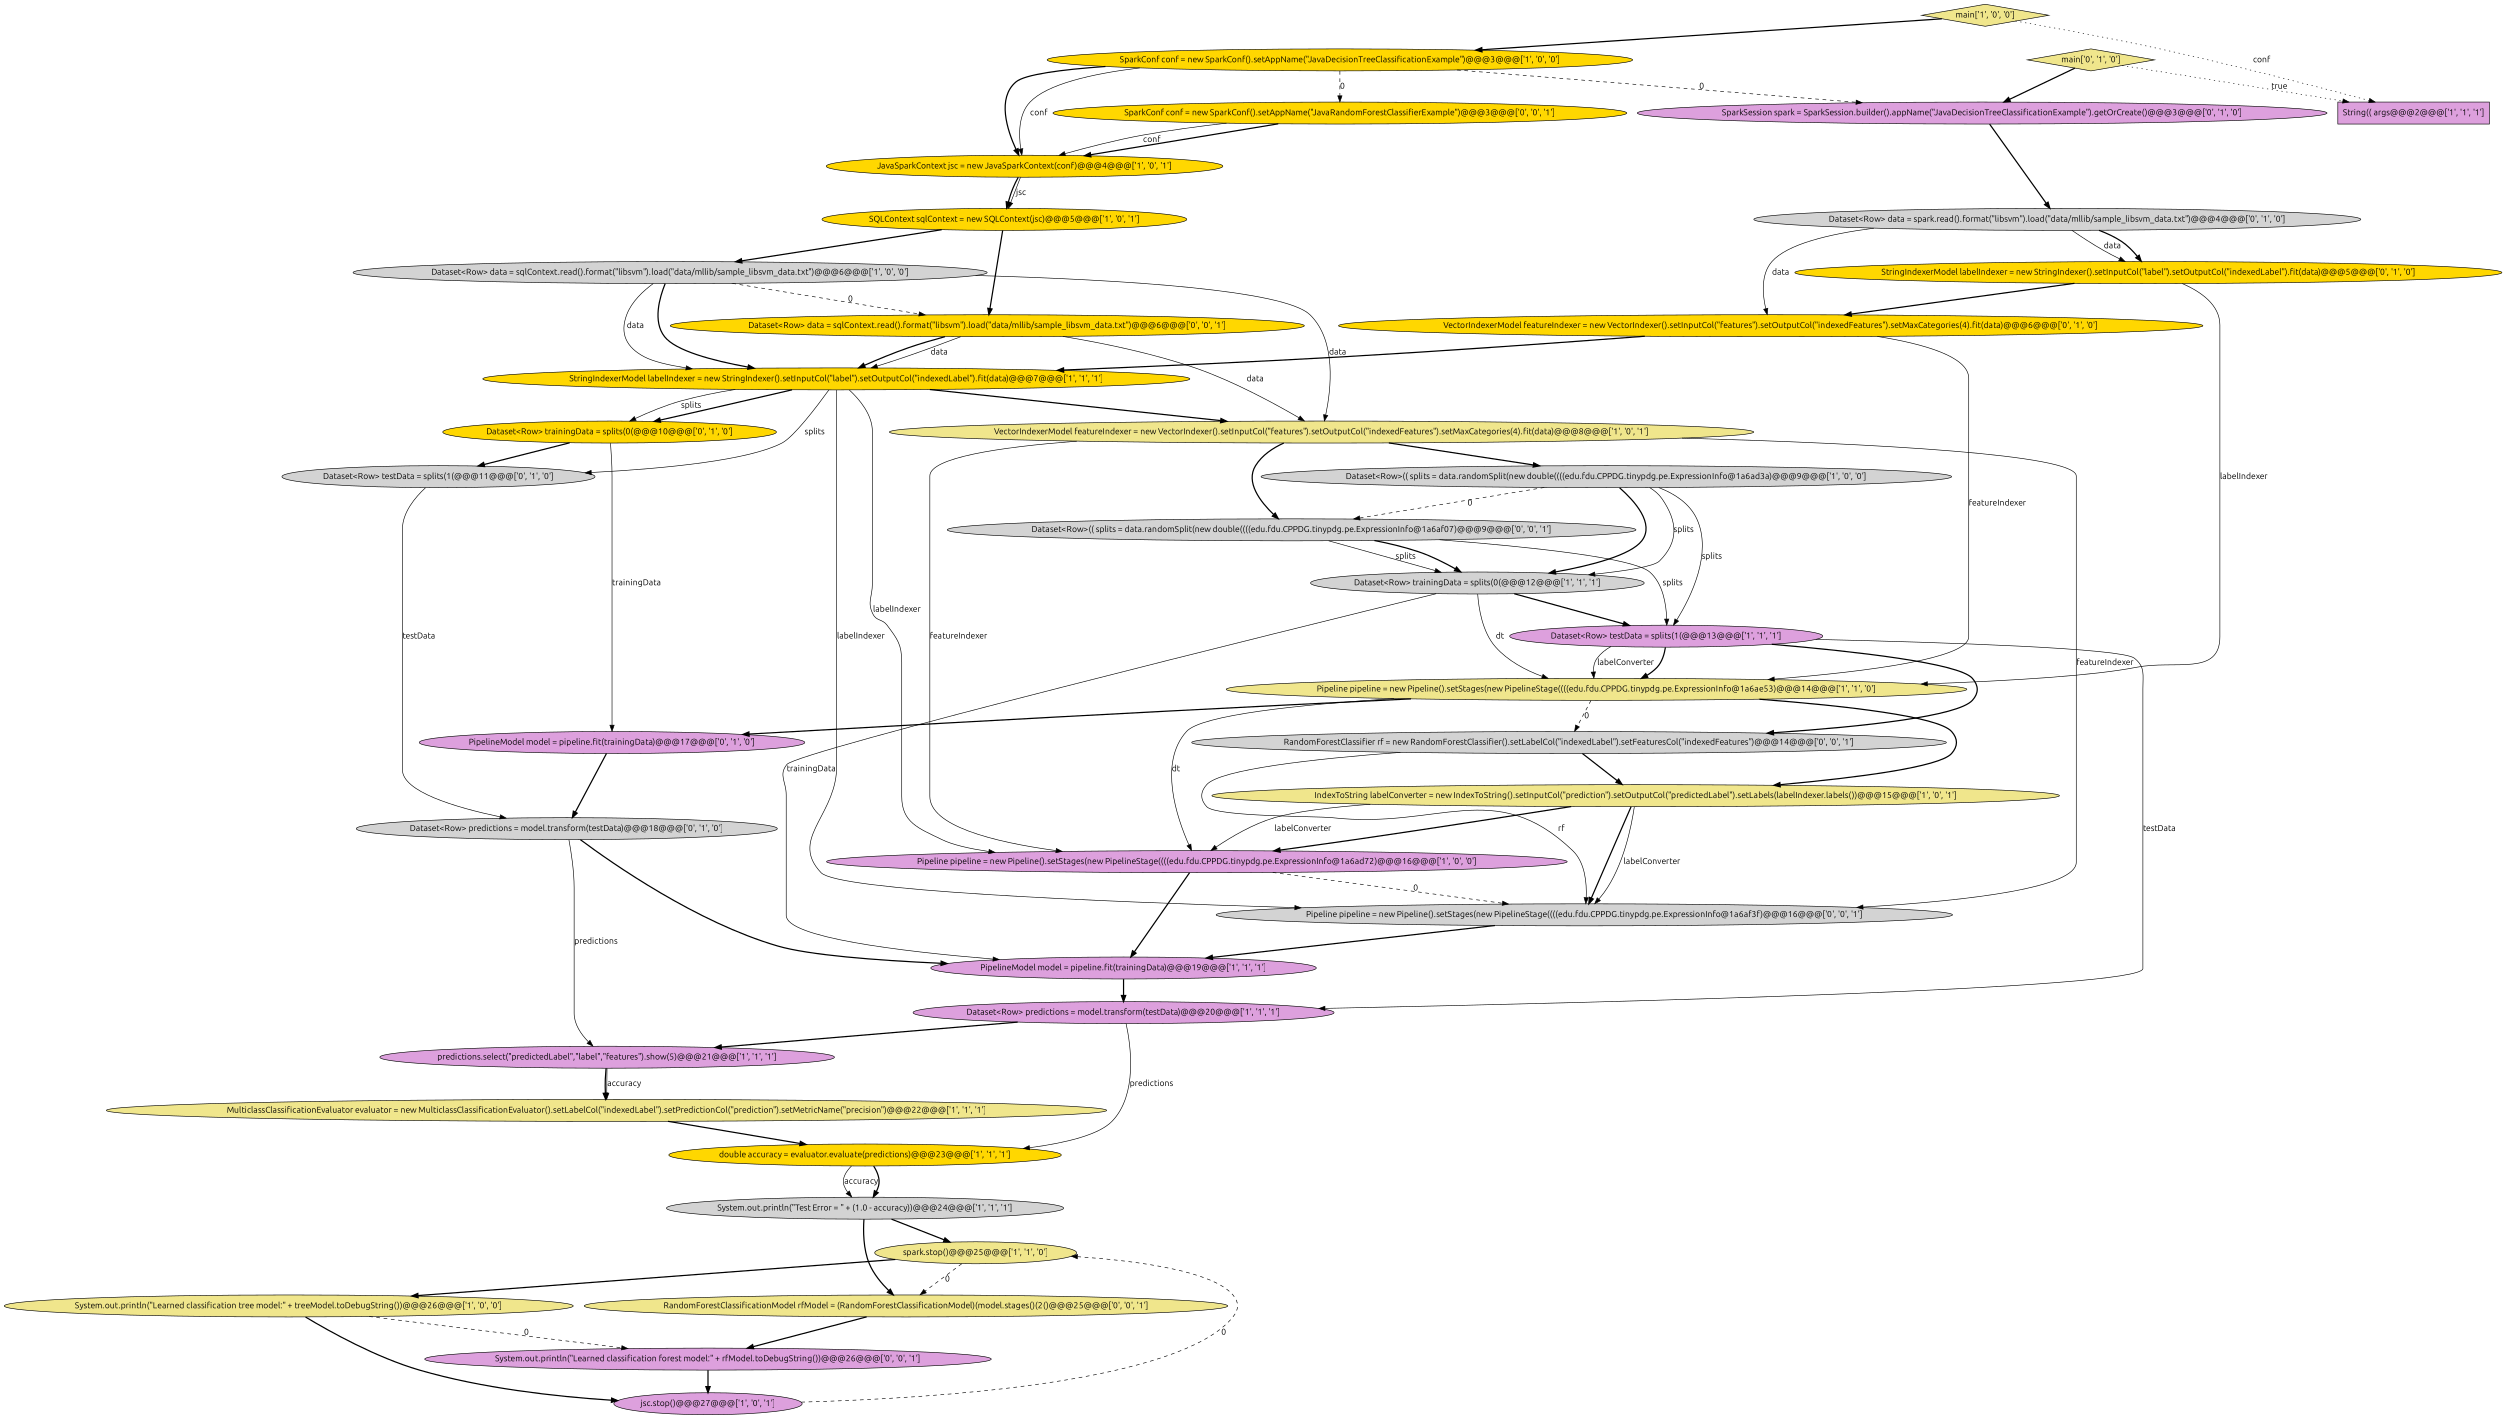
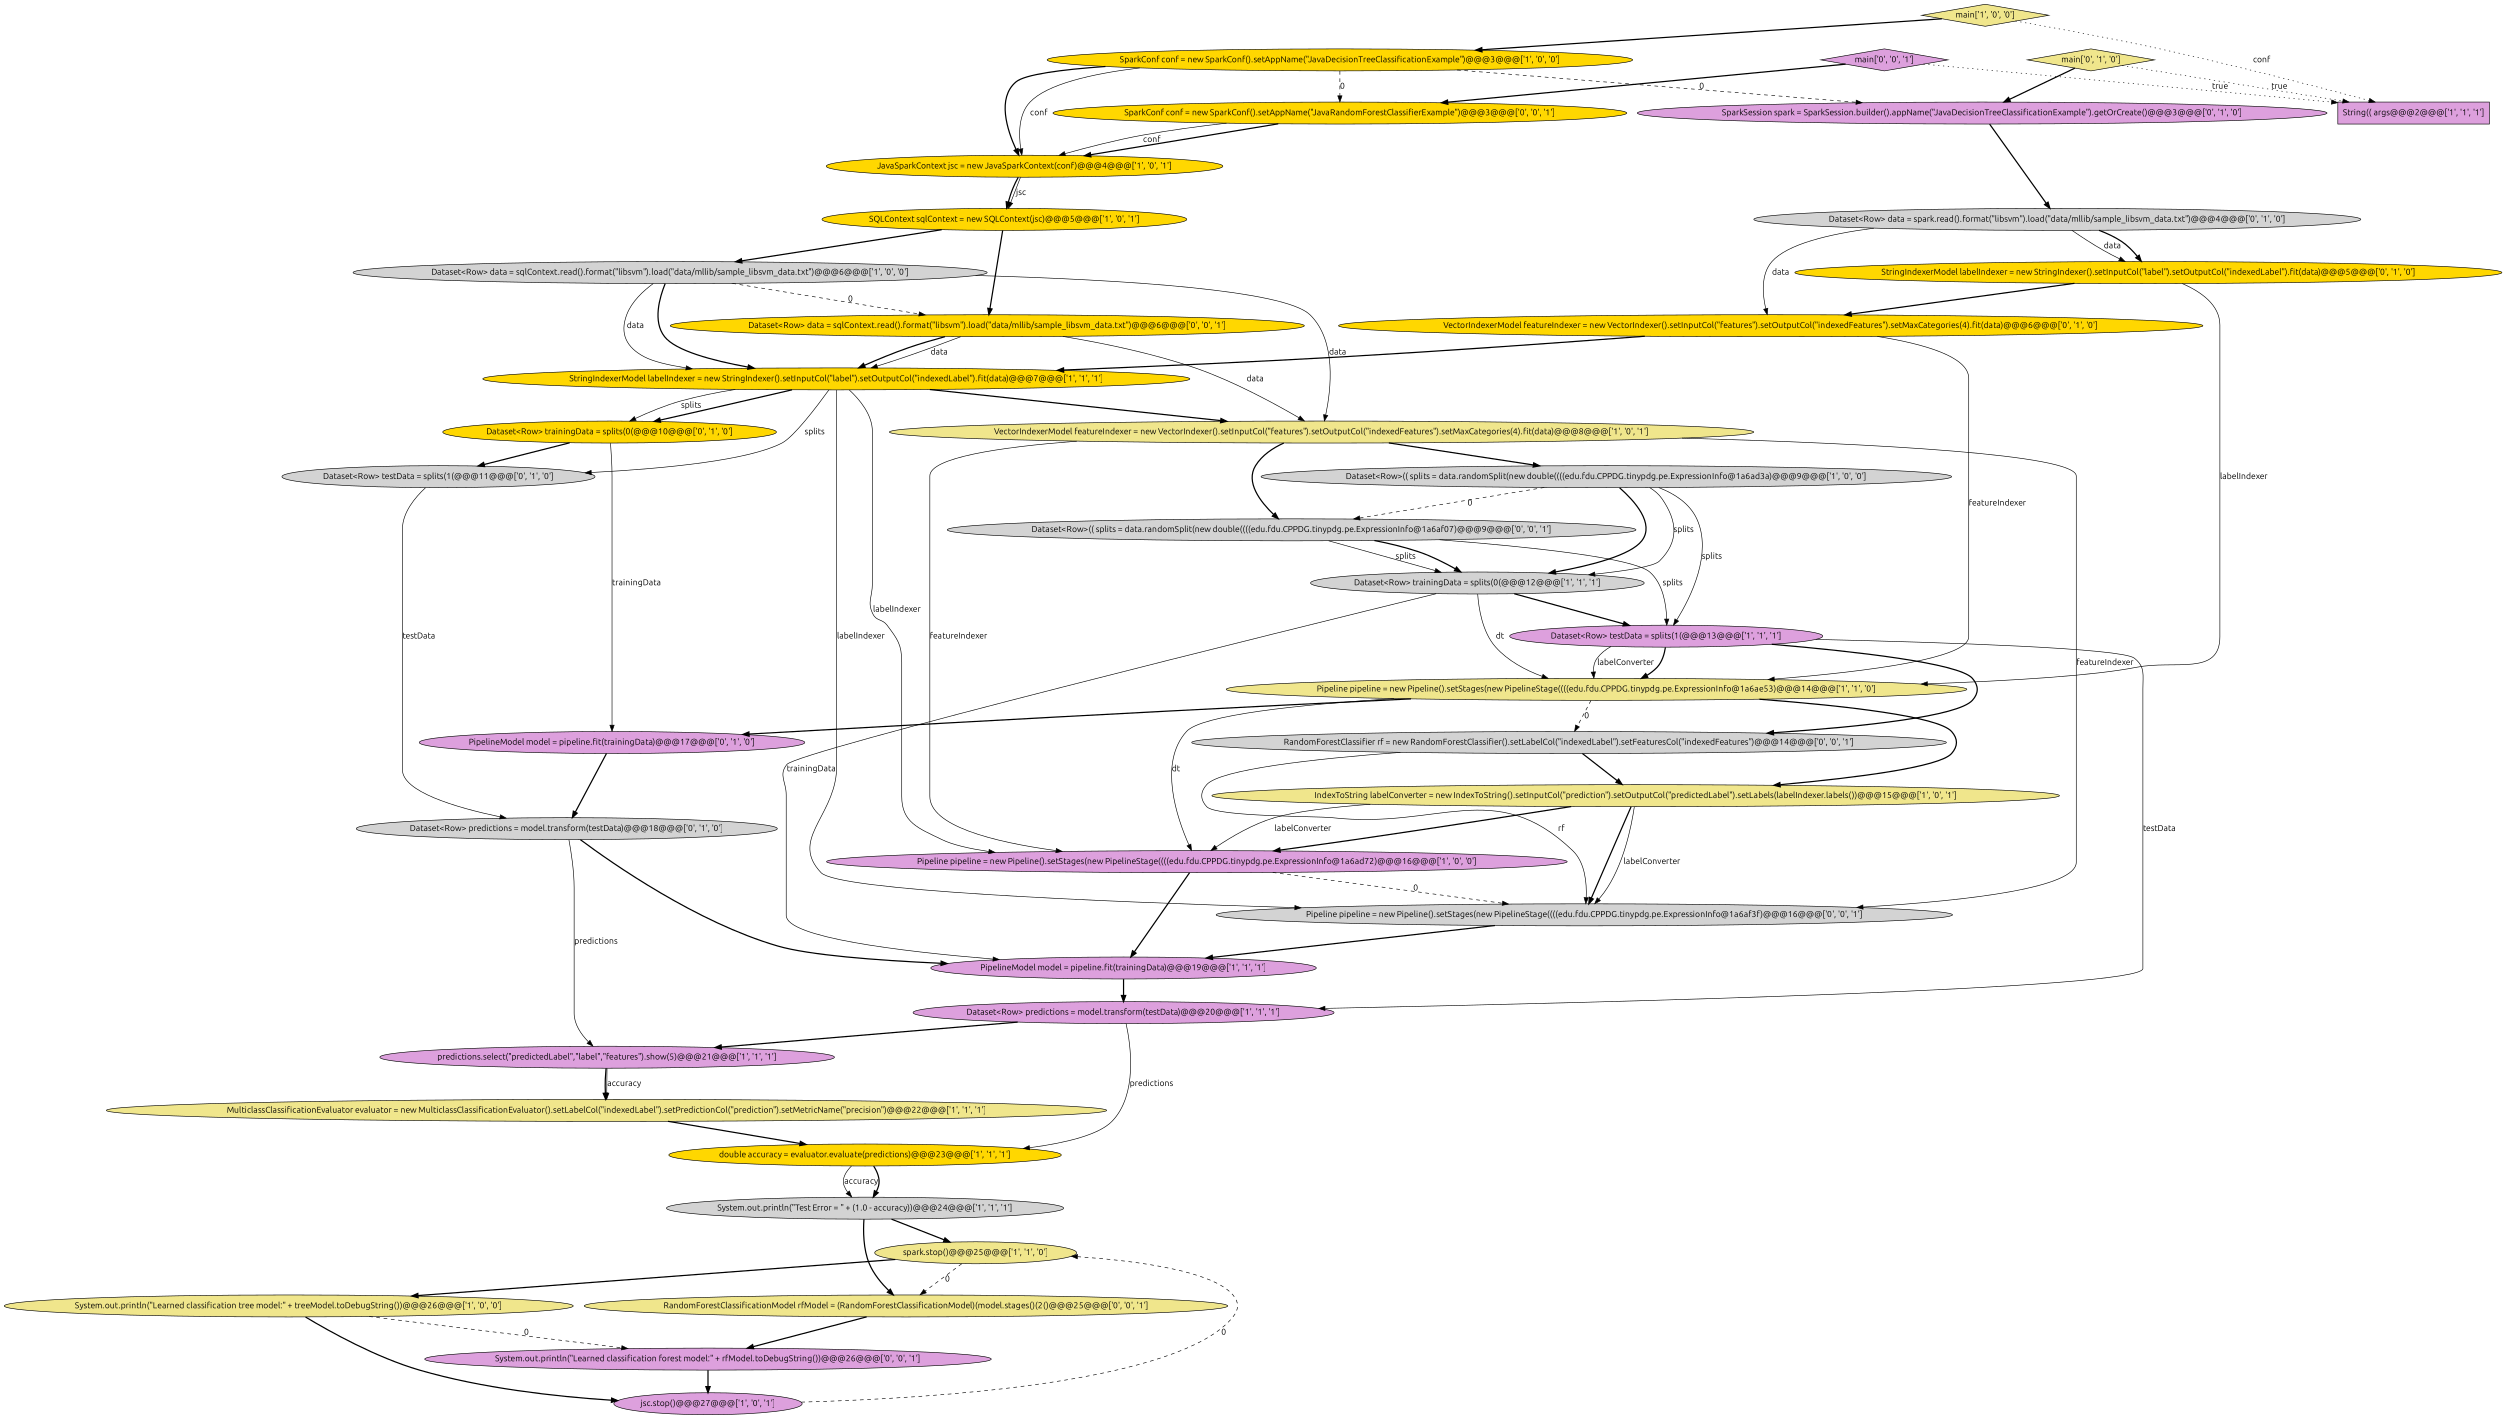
node "main['0', '0', '1']": added
